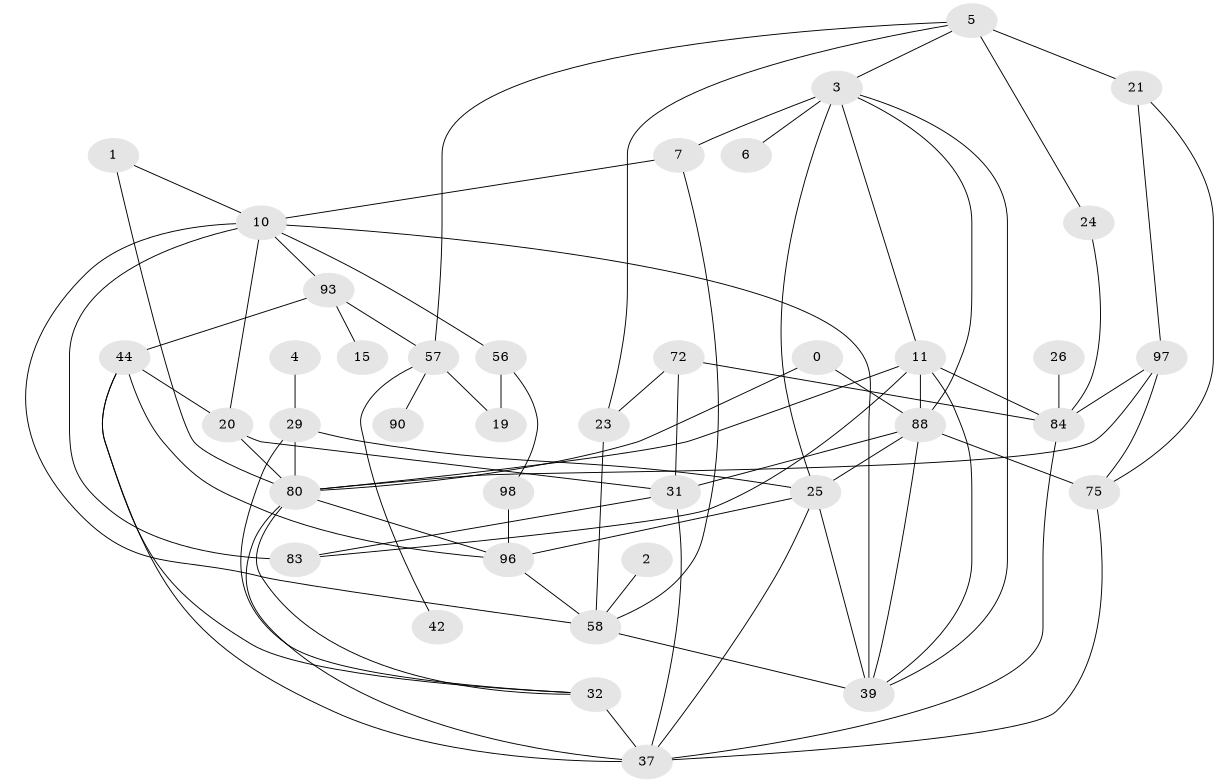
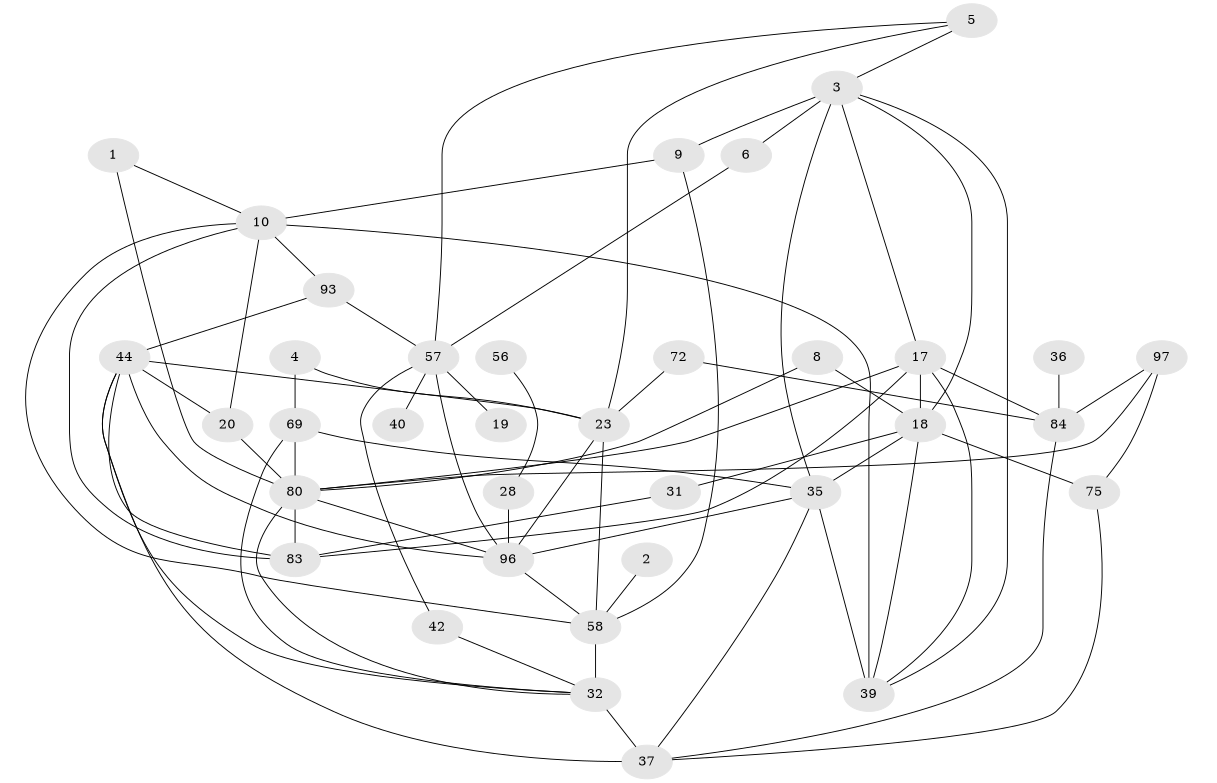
node "21": removed
node "7": label "7" -> "9"
node "24": removed
edge "6" -- "57": added
edge "10" -- "56": removed
node "15": removed
node "0": label "0" -> "8"
node "11": label "11" -> "17"
node "26": label "26" -> "36"
edge "44" -- "23": added
edge "56" -- "19": removed
edge "4" -- "23": added
edge "72" -- "31": removed
node "29": label "29" -> "69"
node "90": label "90" -> "40"
node "88": label "88" -> "18"
edge "57" -- "96": added
edge "20" -- "31": removed
node "98": label "98" -> "28"
edge "23" -- "96": added
node "25": label "25" -> "35"
edge "44" -- "83": added
edge "31" -- "37": removed
edge "42" -- "32": added
edge "58" -- "39": now "58" -- "32"
edge "80" -- "37": now "80" -- "83"
